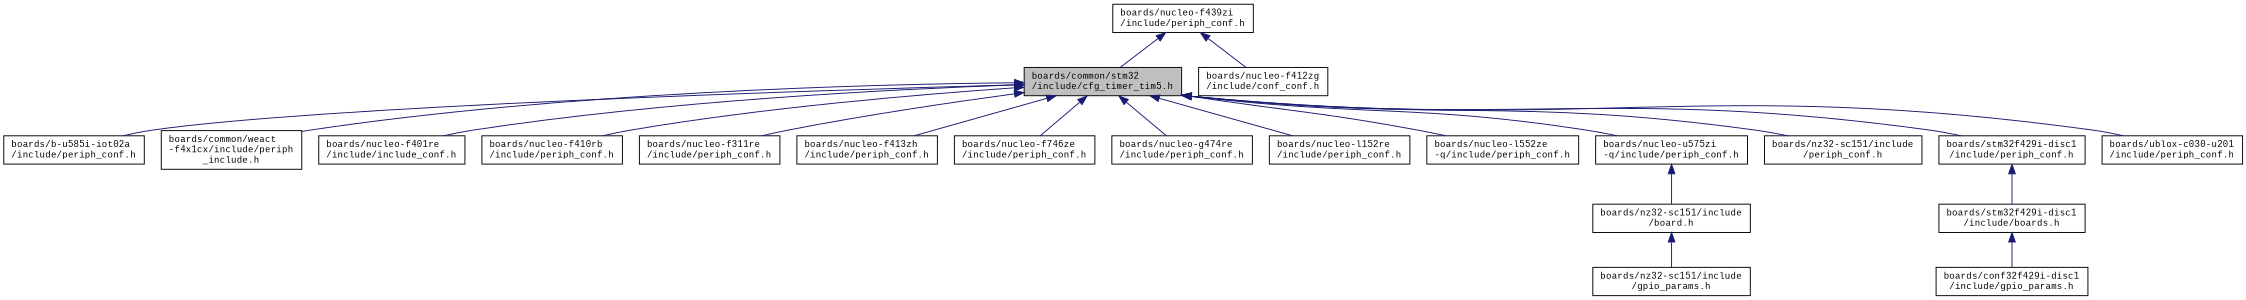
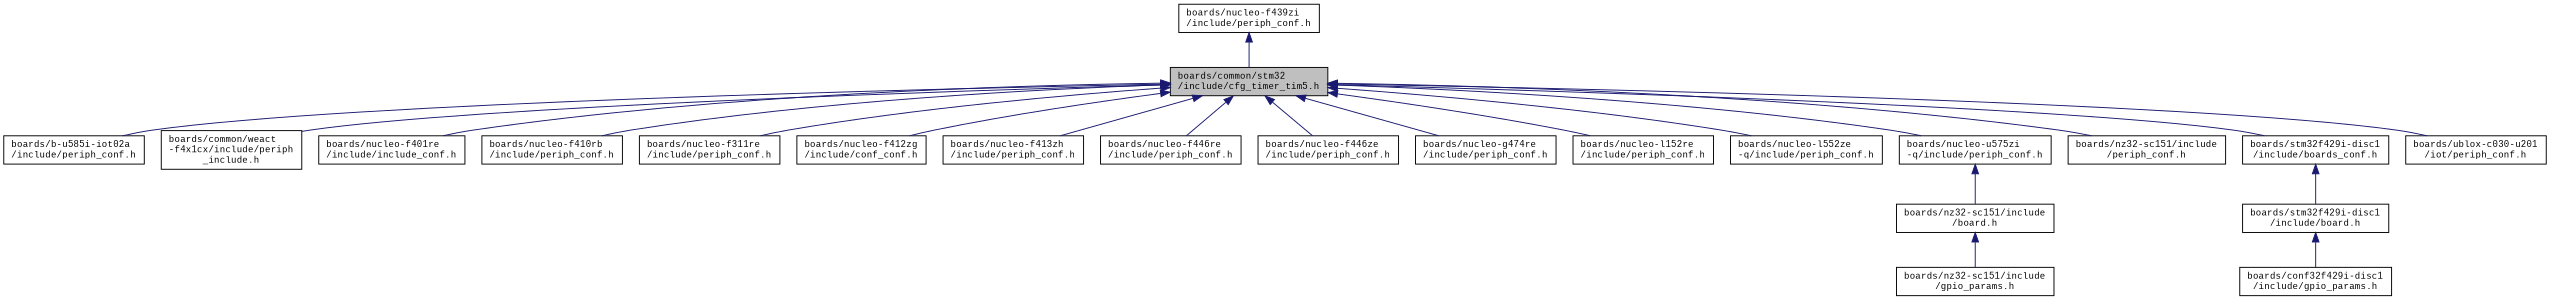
edge "boards/nucleo-f412zg /include/conf_conf.h" -> "boards/nucleo-f439zi /include/periph_conf.h": now "boards/nucleo-f412zg /include/conf_conf.h" -> "boards/common/stm32 /include/cfg_timer_tim5.h"
node "boards/nucleo-f746ze /include/periph_conf.h": label "boards/nucleo-f746ze /include/periph_conf.h" -> "boards/nucleo-f446ze /include/periph_conf.h"
node "boards/nucleo-f446re /include/periph_conf.h": added
node "boards/stm32f429i-disc1 /include/periph_conf.h": label "boards/stm32f429i-disc1 /include/periph_conf.h" -> "boards/stm32f429i-disc1 /include/boards_conf.h"
node "boards/ublox-c030-u201 /include/periph_conf.h": label "boards/ublox-c030-u201 /include/periph_conf.h" -> "boards/ublox-c030-u201 /iot/periph_conf.h"
node "boards/stm32f429i-disc1 /include/boards.h": label "boards/stm32f429i-disc1 /include/boards.h" -> "boards/stm32f429i-disc1 /include/board.h"
